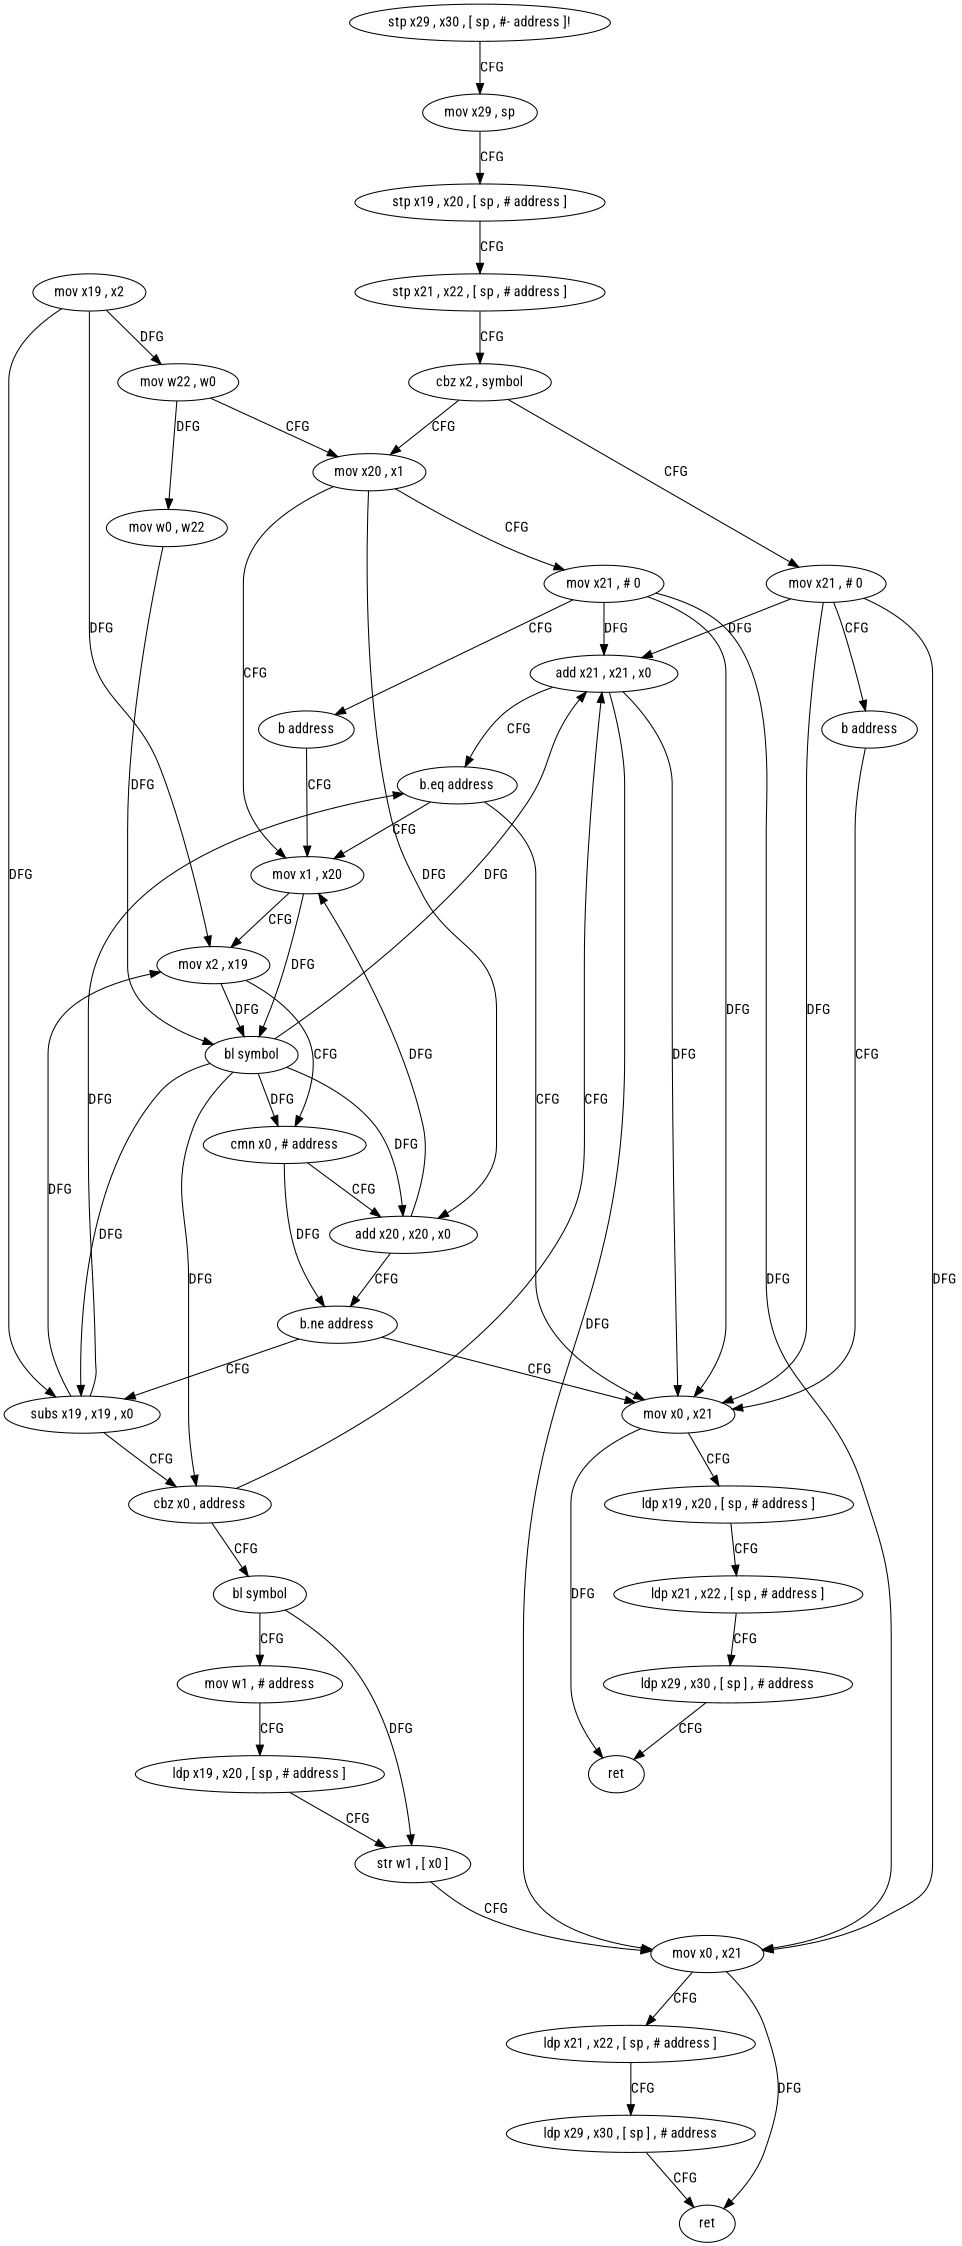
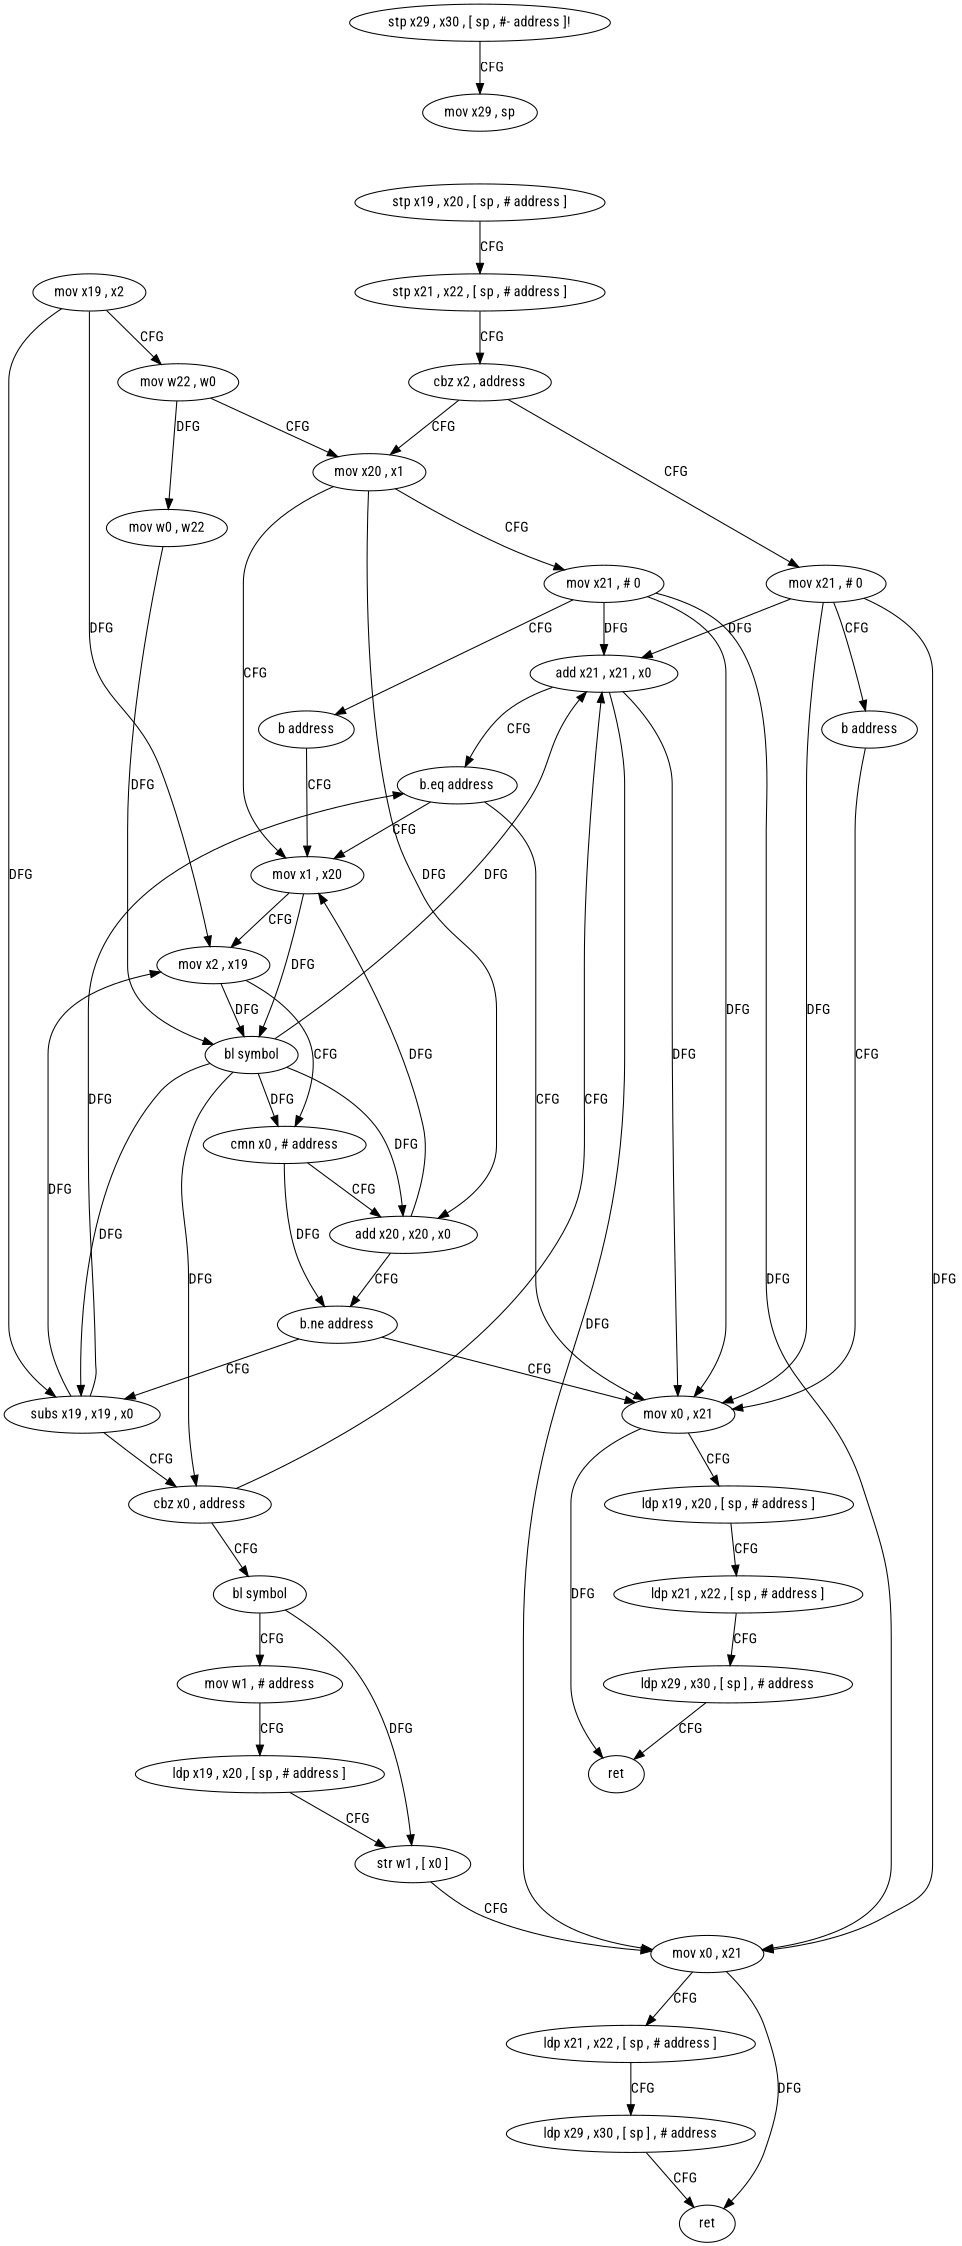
edge "mov x29 , sp" -> "stp x19 , x20 , [ sp , # address ]": removed, label "CFG"
edge "mov x19 , x2" -> "mov w22 , w0": label "DFG" -> "CFG"
node "cbz x2 , symbol": label "cbz x2 , symbol" -> "cbz x2 , address"
